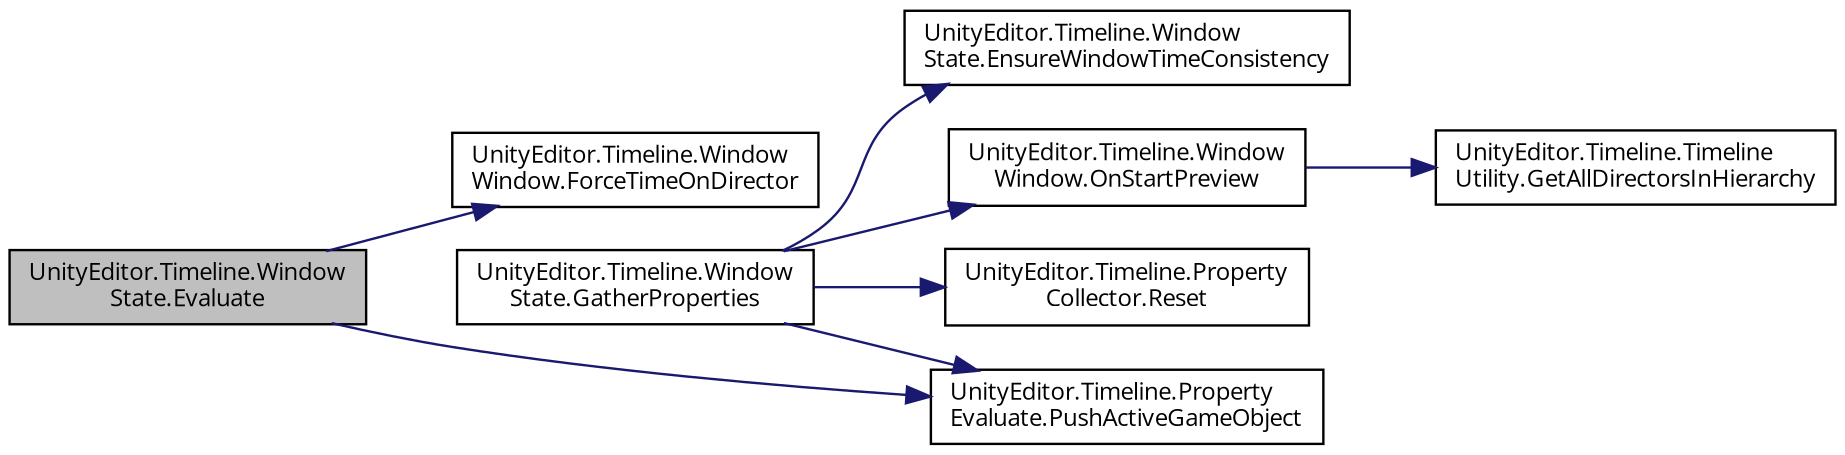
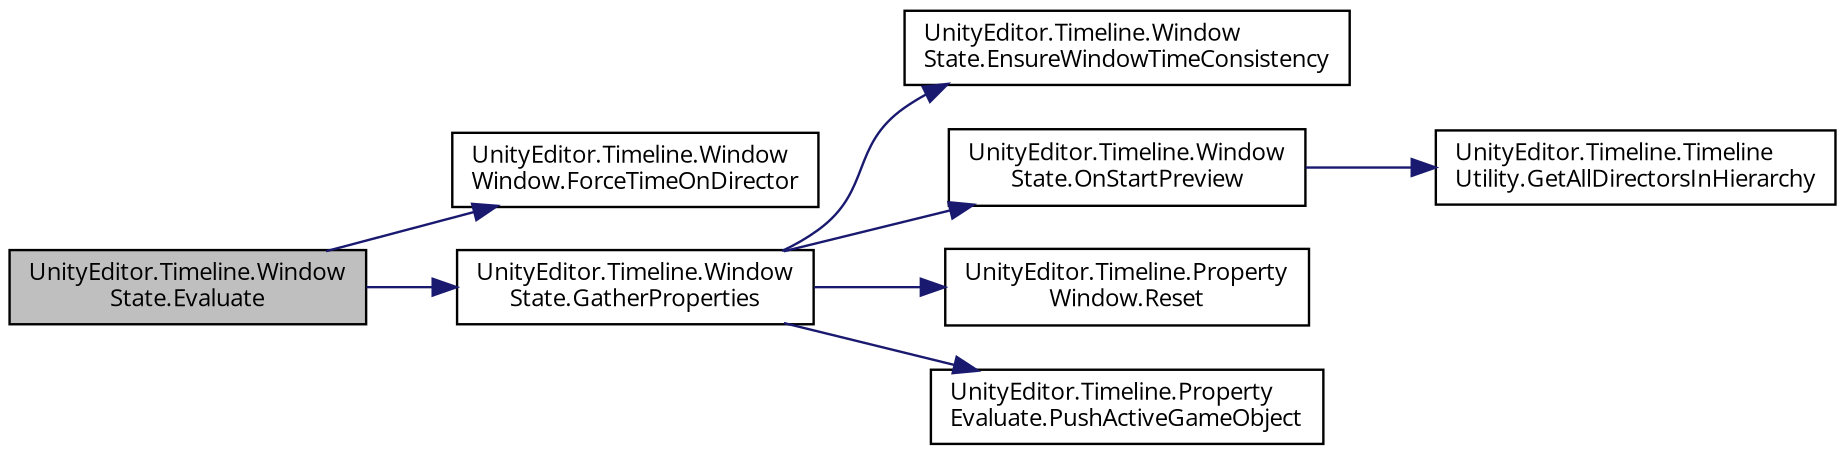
node "UnityEditor.Timeline.Window Window.OnStartPreview": label "UnityEditor.Timeline.Window Window.OnStartPreview" -> "UnityEditor.Timeline.Window State.OnStartPreview"
node "UnityEditor.Timeline.Property Collector.Reset": label "UnityEditor.Timeline.Property Collector.Reset" -> "UnityEditor.Timeline.Property Window.Reset"
edge "UnityEditor.Timeline.Window State.Evaluate" -> "UnityEditor.Timeline.Property Evaluate.PushActiveGameObject": now "UnityEditor.Timeline.Window State.Evaluate" -> "UnityEditor.Timeline.Window State.GatherProperties"
